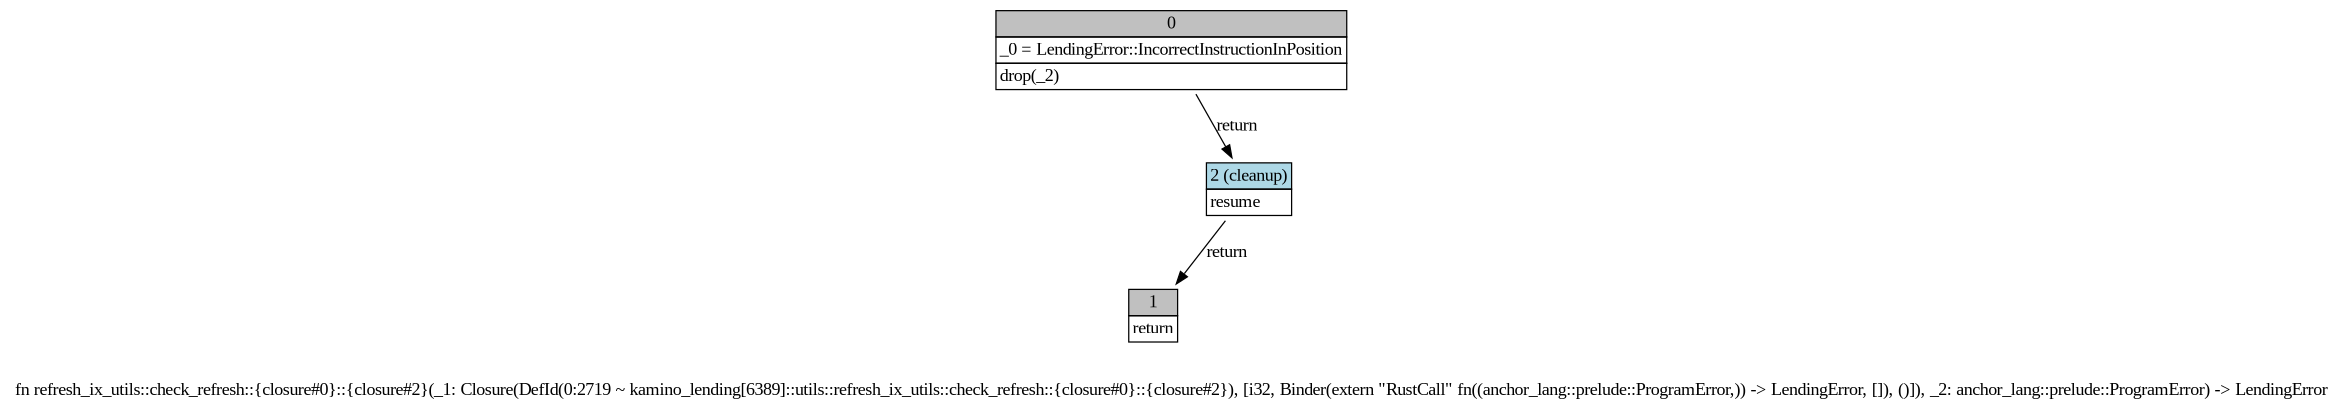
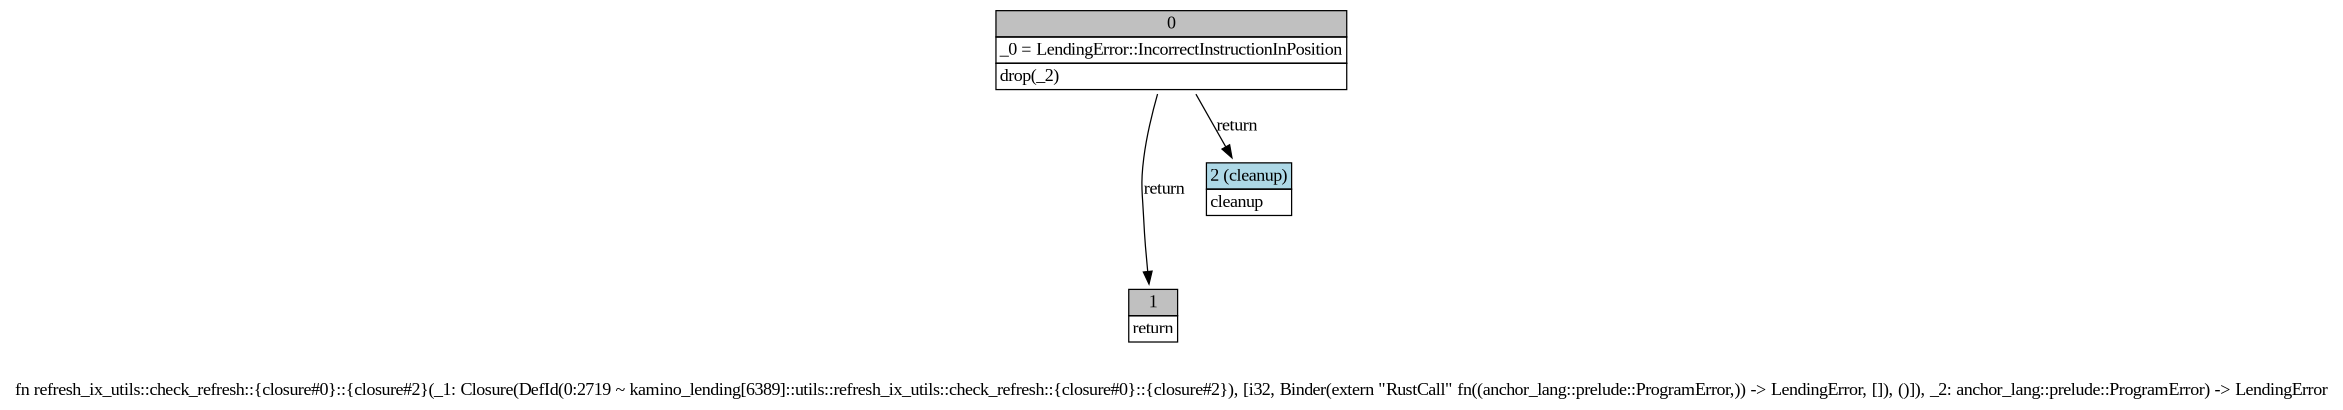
node "2 (cleanup)": text "resume" -> "cleanup"
edge "2 (cleanup)" -> "1": now "0" -> "1"
